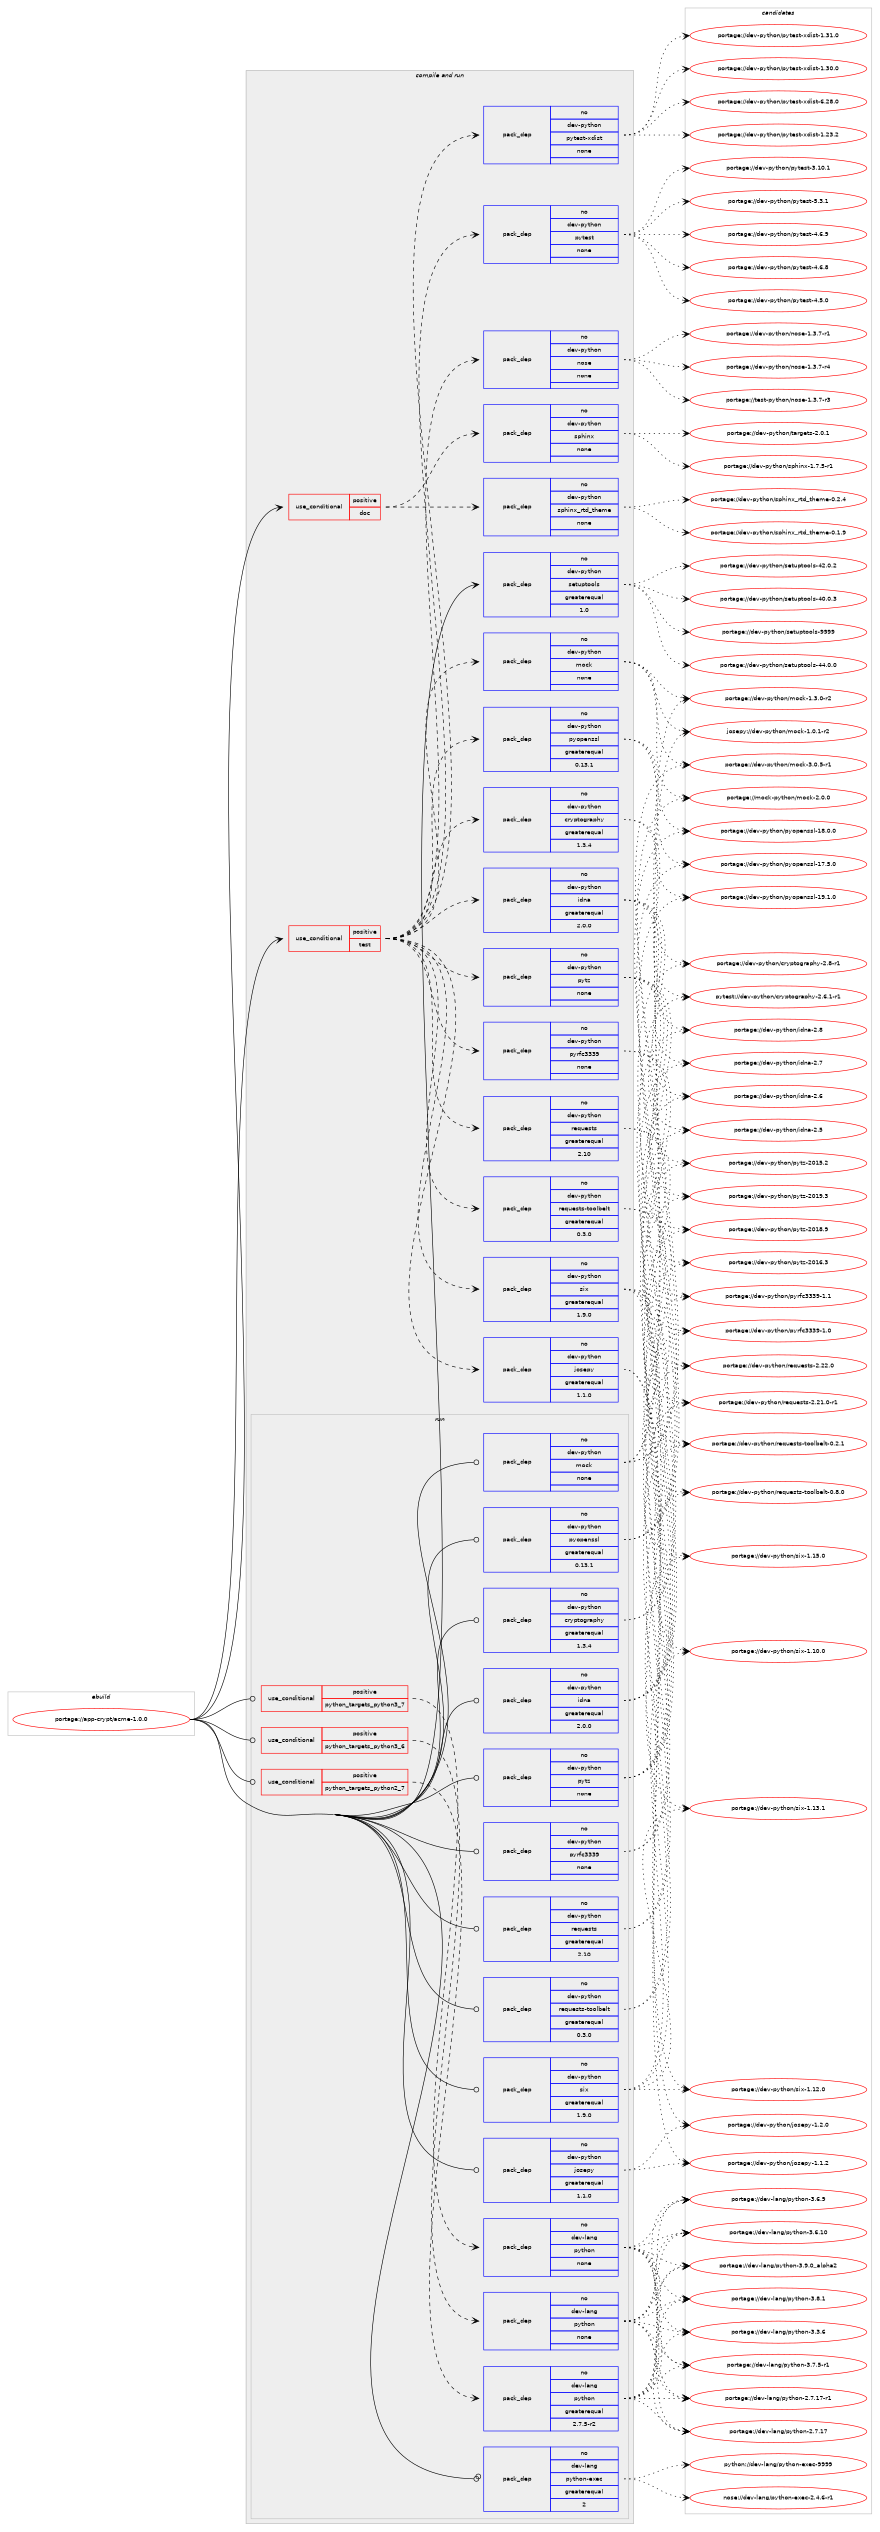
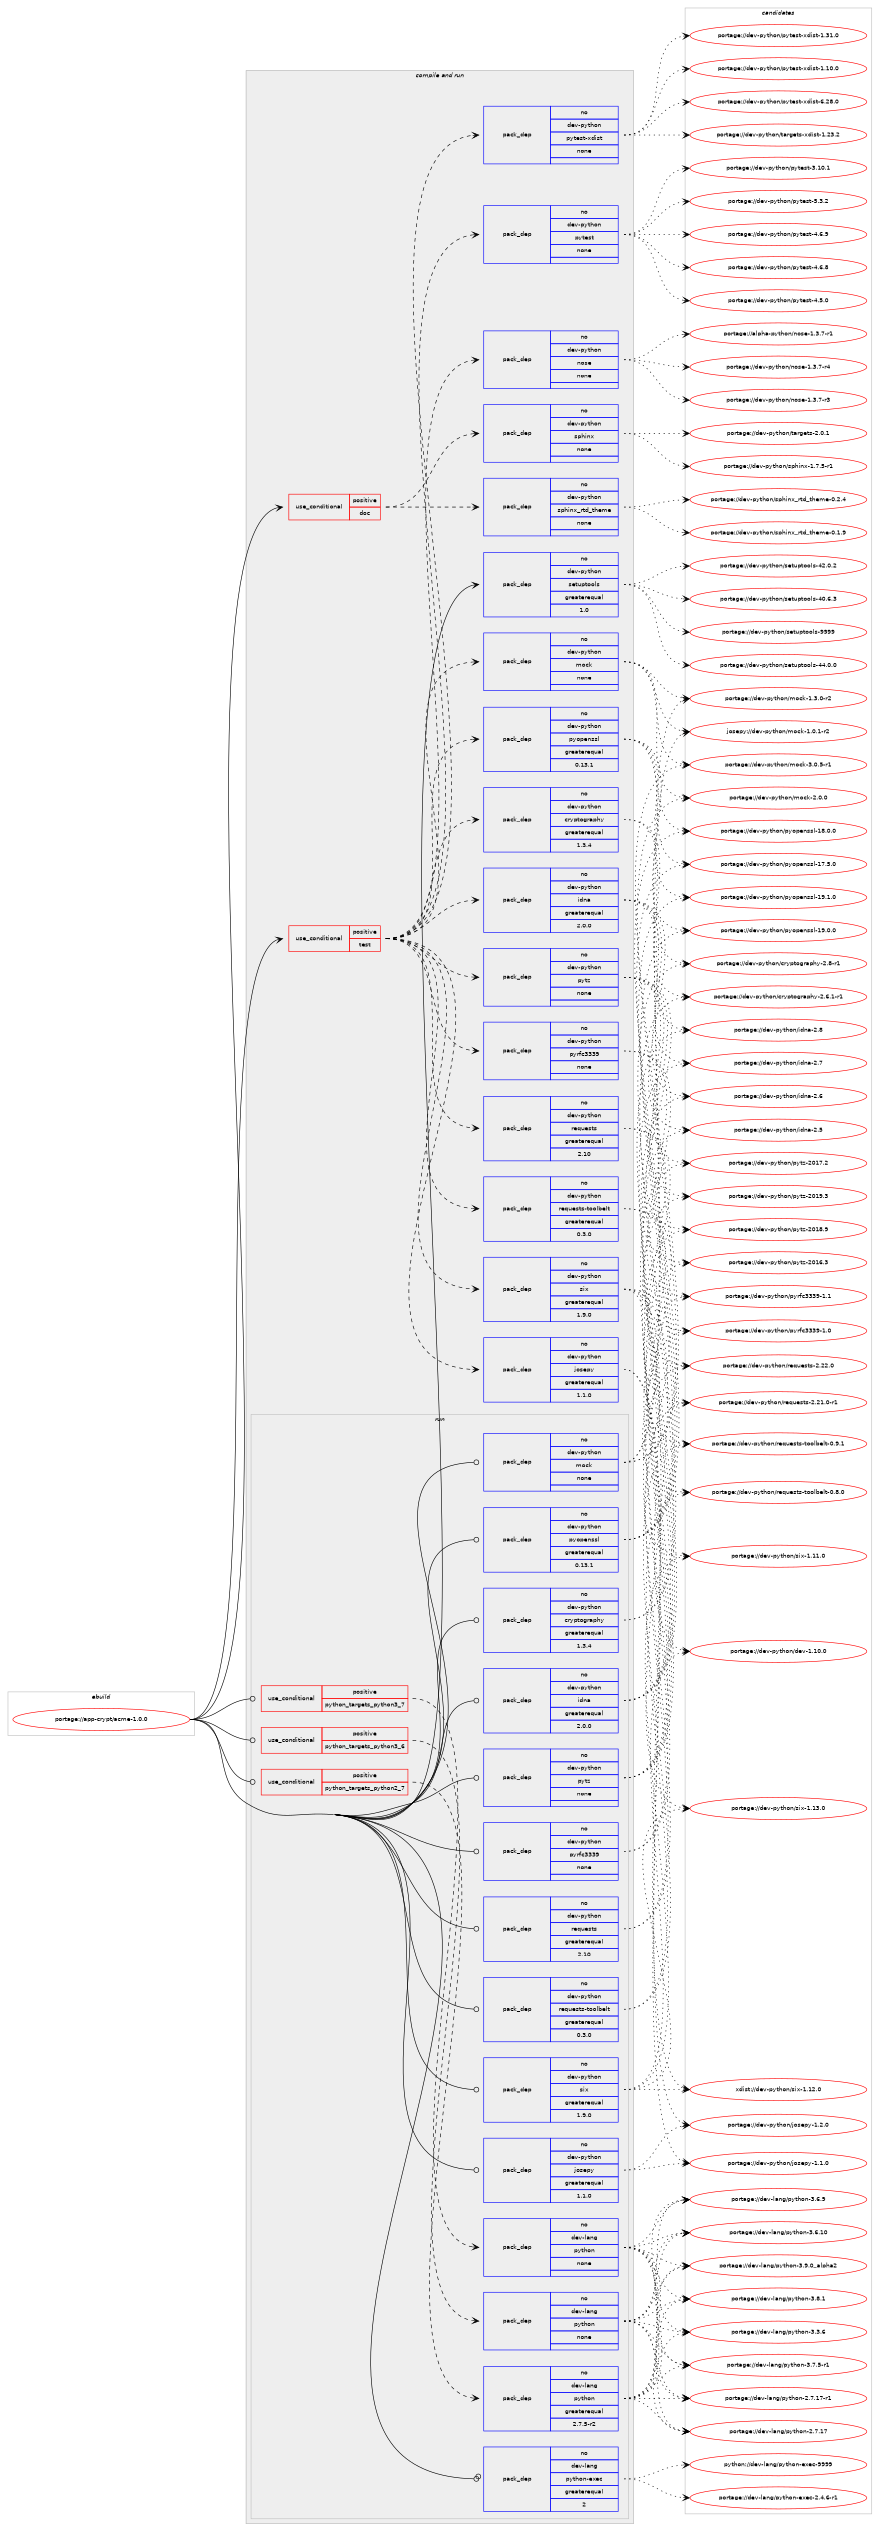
node "portage://dev-python/pytest-xdist-1.30.0": label "portage://dev-python/pytest-xdist-1.30.0" -> "portage://dev-python/pytest-xdist-1.10.0"
node "portage://dev-python/pytest-xdist-1.23.2": label "portage://dev-python/pytest-xdist-1.23.2" -> "portage://dev-python/targets-xdist-1.23.2"
node "portage://dev-python/pytest-5.3.1": label "portage://dev-python/pytest-5.3.1" -> "portage://dev-python/pytest-5.3.2"
node "portage://dev-python/nose-1.3.7-r1": label "portage://dev-python/nose-1.3.7-r1" -> "portage://alpha-python/nose-1.3.7-r1"
node "portage://test-python/nose-1.3.7-r3": label "portage://test-python/nose-1.3.7-r3" -> "portage://dev-python/nose-1.3.7-r3"
node "portage://dev-python/setuptools-40.0.3": label "portage://dev-python/setuptools-40.0.3" -> "portage://dev-python/setuptools-40.6.3"
node "portage://mock-python/mock-2.0.0": label "portage://mock-python/mock-2.0.0" -> "portage://dev-python/mock-2.0.0"
node "portage://dev-python/pyopenssl-19.0.0": added
node "pytest://dev-python/cryptography-2.6.1-r1": label "pytest://dev-python/cryptography-2.6.1-r1" -> "portage://dev-python/cryptography-2.6.1-r1"
node "portage://dev-python/pytz-2015.2": label "portage://dev-python/pytz-2015.2" -> "portage://dev-python/pytz-2017.2"
node "portage://dev-python/requests-toolbelt-0.2.1": label "portage://dev-python/requests-toolbelt-0.2.1" -> "portage://dev-python/requests-toolbelt-0.9.1"
node "portage://dev-python/six-1.15.0": label "portage://dev-python/six-1.15.0" -> "portage://dev-python/six-1.11.0"
node "portage://dev-python/six-1.10.0": label "portage://dev-python/six-1.10.0" -> "portage://dev-python/dev-1.10.0"
node "portage://dev-python/six-1.13.1": label "portage://dev-python/six-1.13.1" -> "portage://dev-python/six-1.13.0"
node "portage://dev-python/six-1.12.0": label "portage://dev-python/six-1.12.0" -> "xdist://dev-python/six-1.12.0"
node "portage://dev-python/josepy-1.1.2": label "portage://dev-python/josepy-1.1.2" -> "portage://dev-python/josepy-1.1.0"
node "nose://dev-lang/python-exec-2.4.6-r1": label "nose://dev-lang/python-exec-2.4.6-r1" -> "portage://dev-lang/python-exec-2.4.6-r1"
